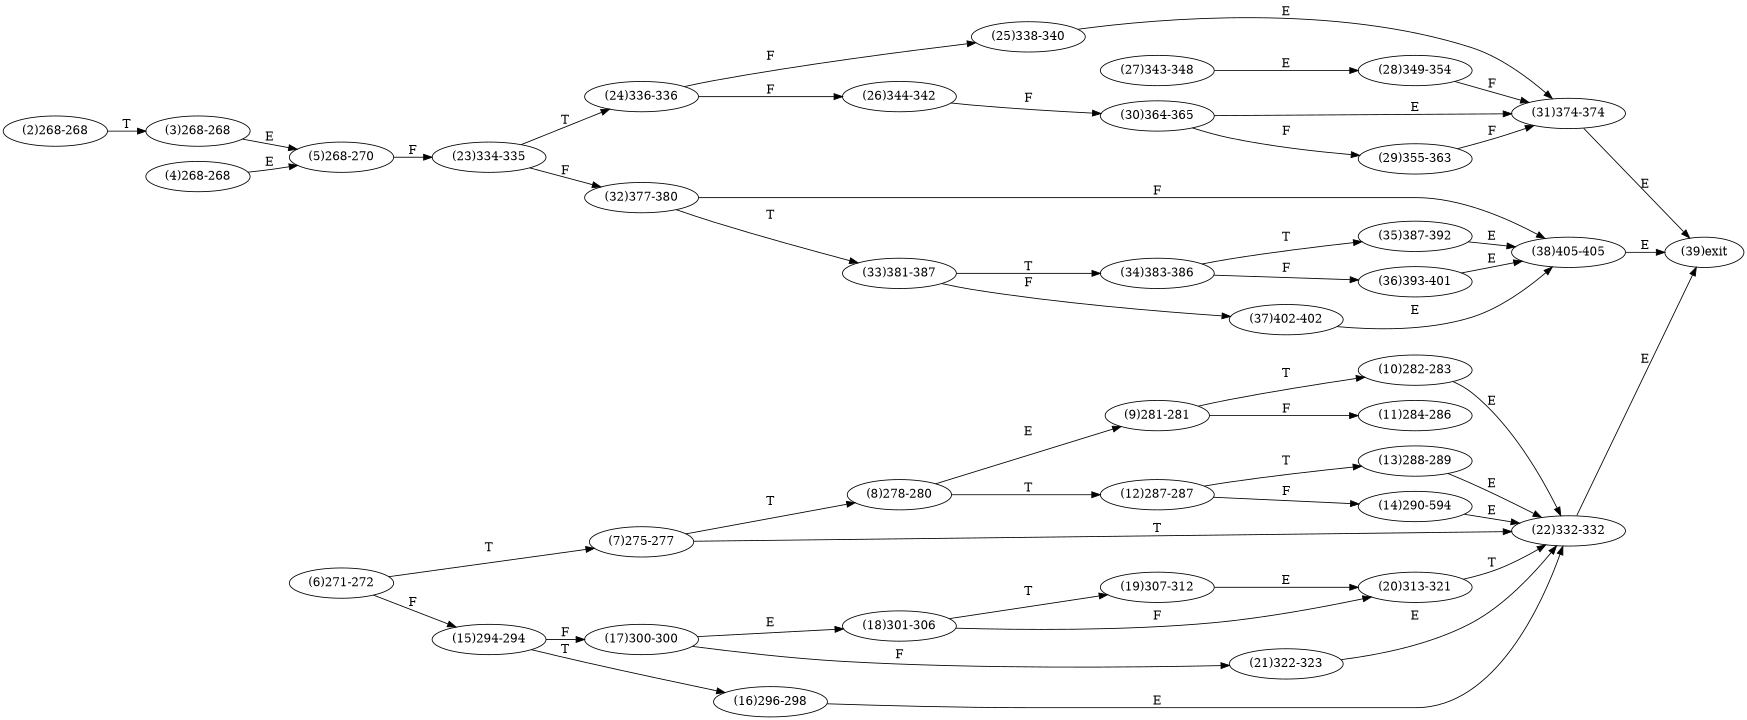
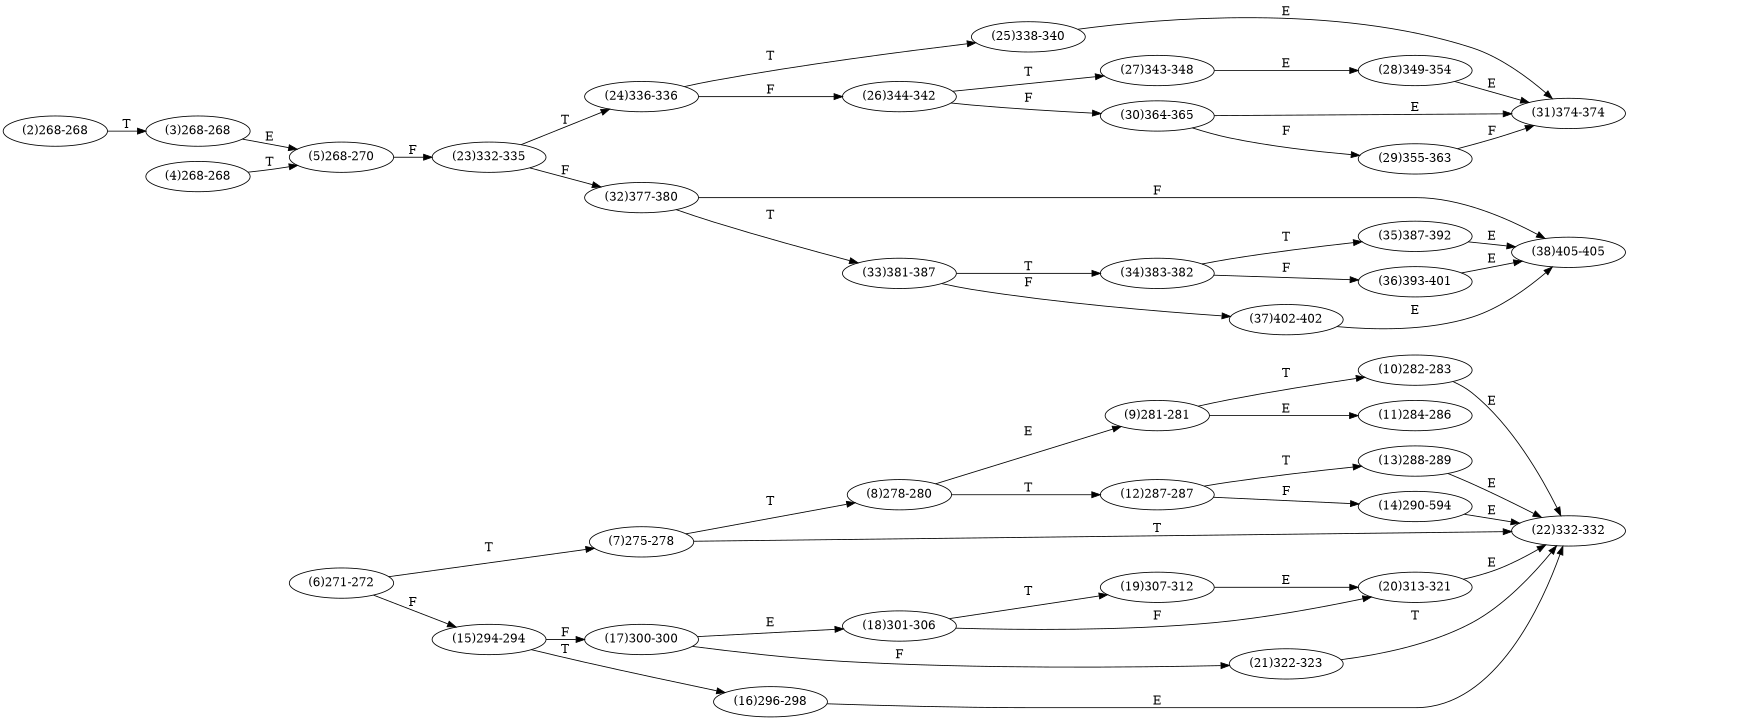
edge "(24)336-336" -> "(25)338-340": label "F" -> "T"
edge "(26)344-342" -> "(27)343-348": added, label "T"
edge "(28)349-354" -> "(31)374-374": label "F" -> "E"
node "(23)334-335": label "(23)334-335" -> "(23)332-335"
edge "(4)268-268" -> "(5)268-270": label "E" -> "T"
node "(39)exit": removed
node "(34)383-386": label "(34)383-386" -> "(34)383-382"
edge "(9)281-281" -> "(11)284-286": label "F" -> "E"
node "(7)275-277": label "(7)275-277" -> "(7)275-278"
edge "(20)313-321" -> "(22)332-332": label "T" -> "E"
edge "(21)322-323" -> "(22)332-332": label "E" -> "T"
